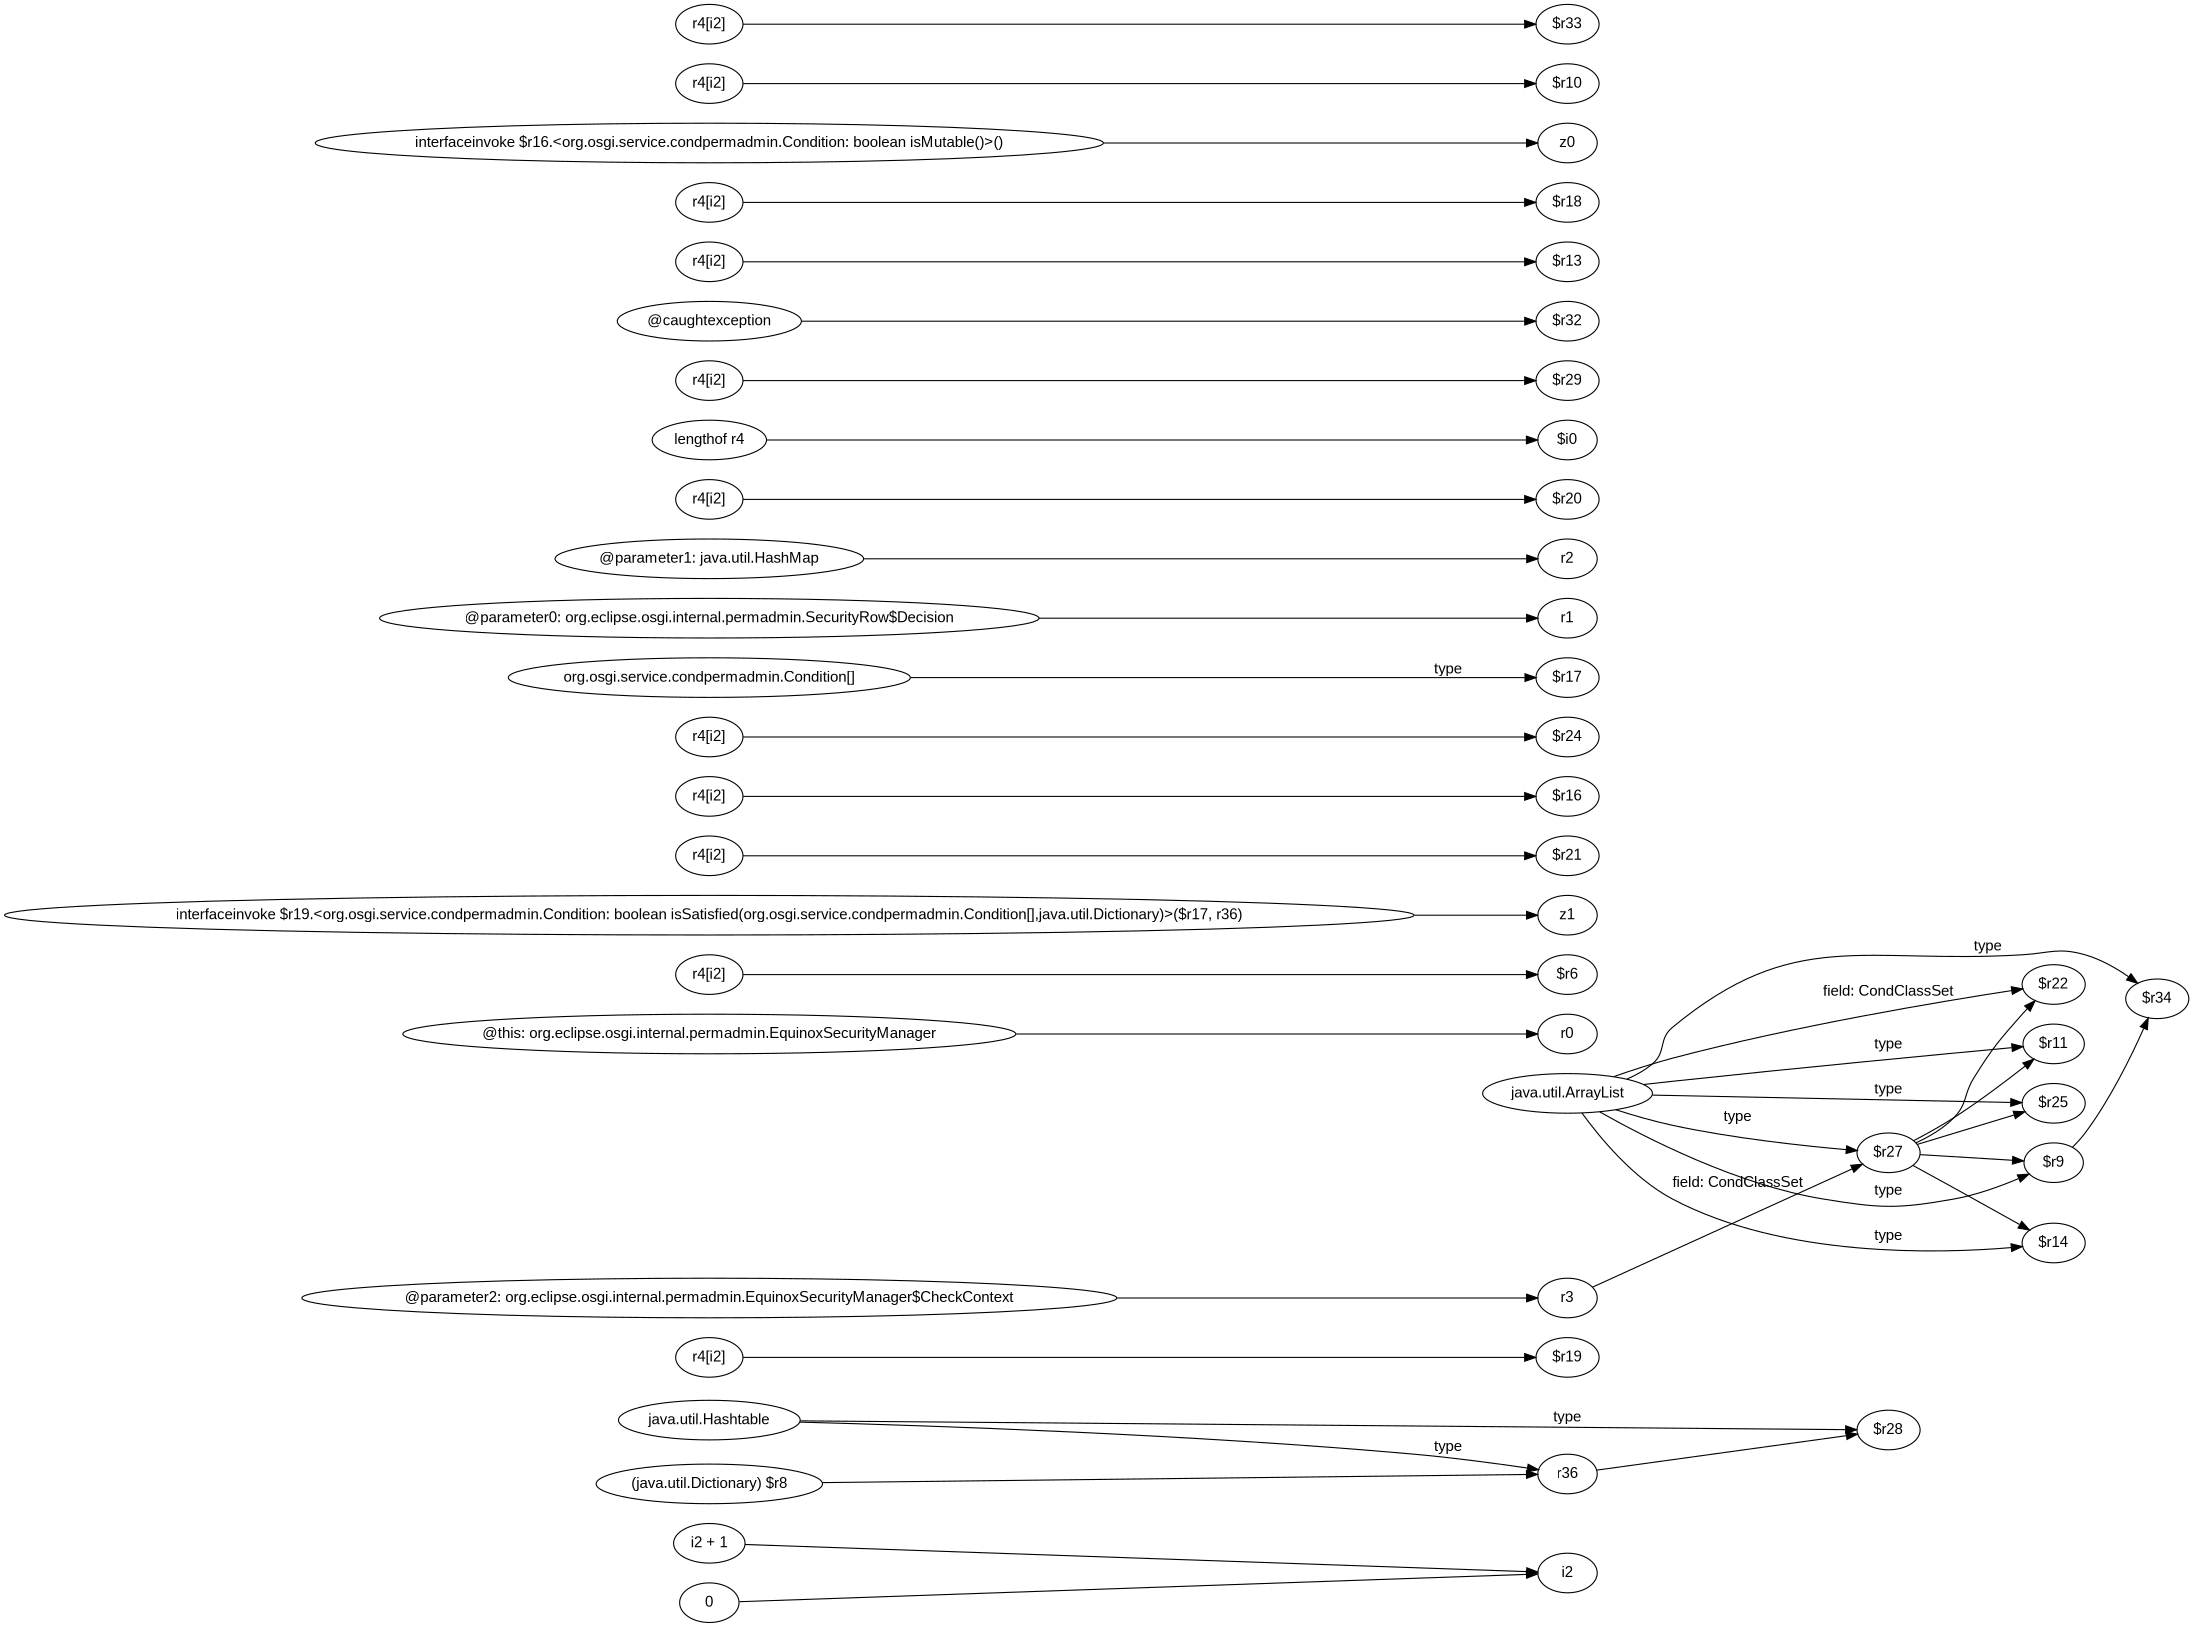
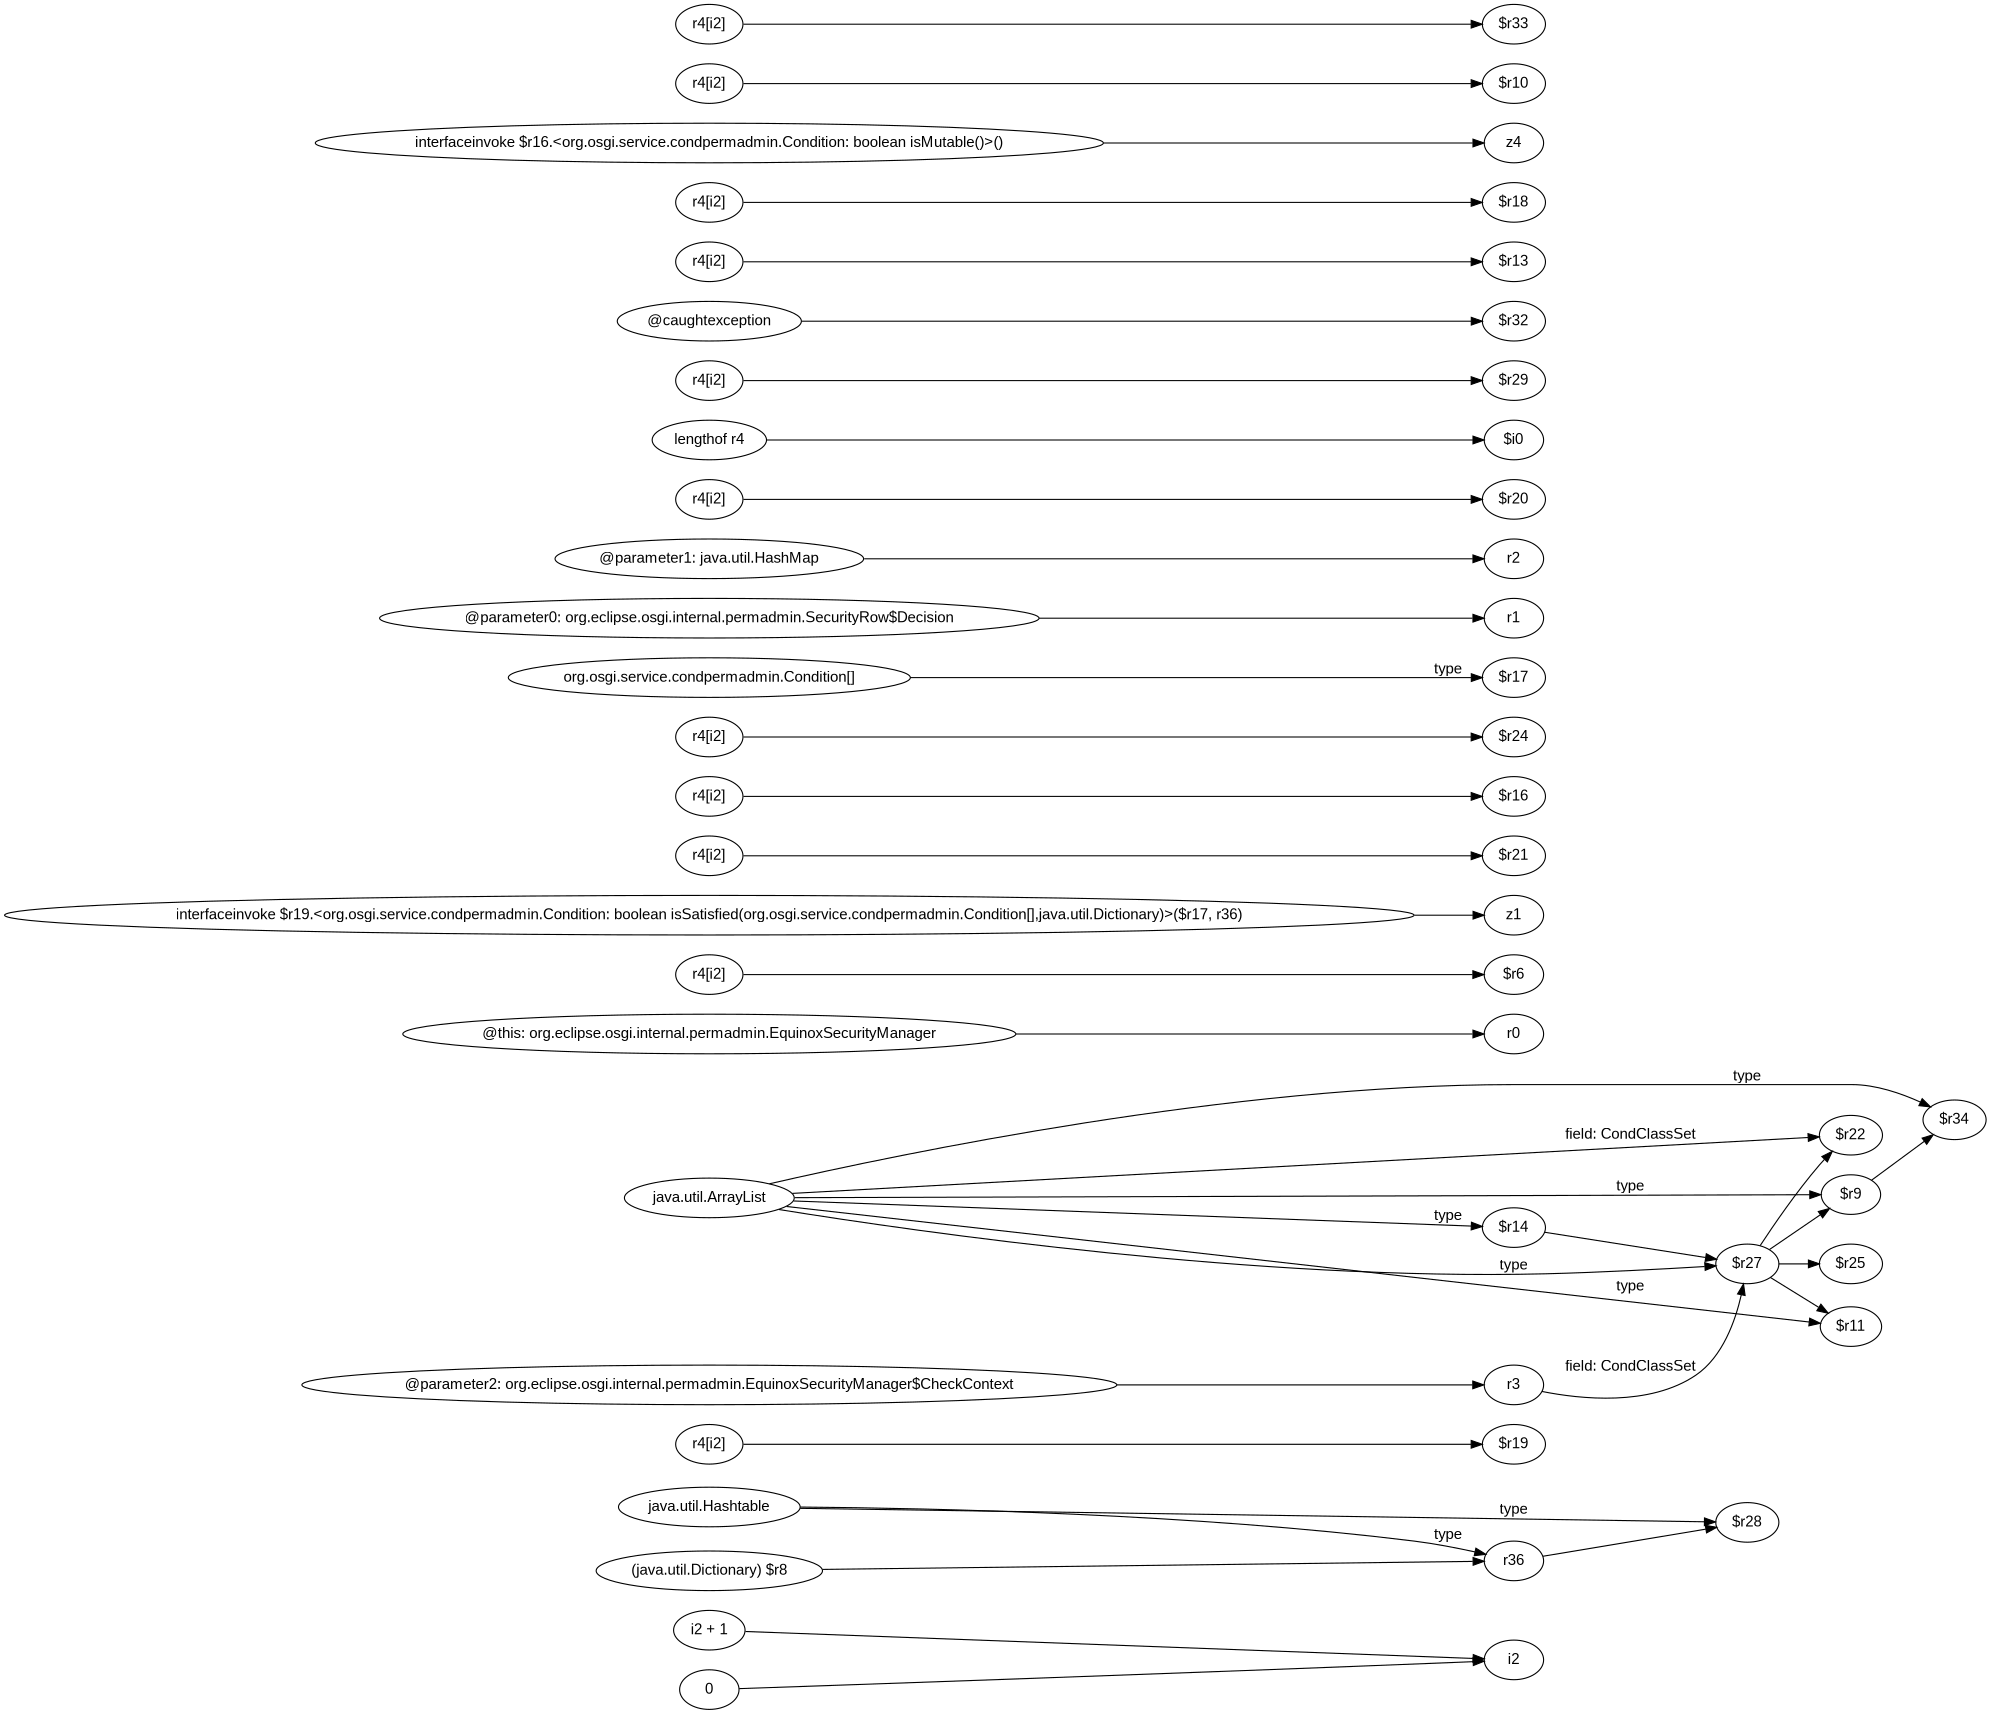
node "z0": label "z0" -> "z4"
edge "java.util.ArrayList" -> "$r25": removed, label "type"
edge "$r27" -> "$r14": reversed
